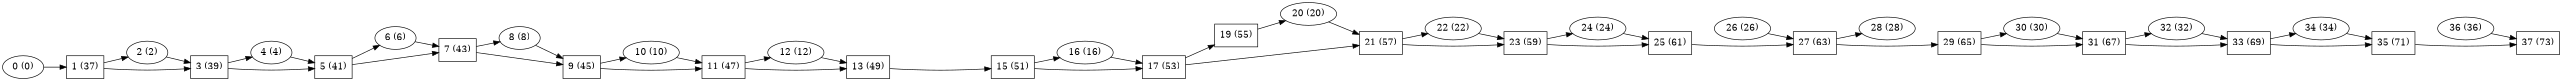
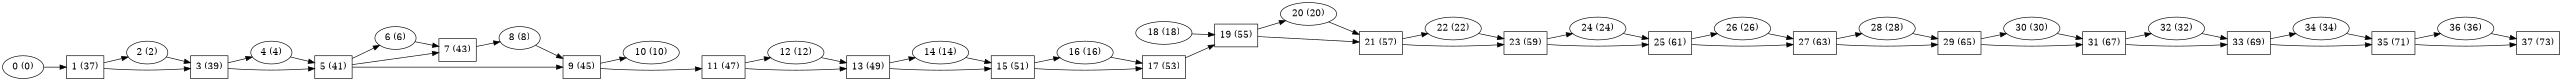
node "18 (18)": added
edge "28 (28)" -> "29 (65)": added
edge "25 (61)" -> "26 (26)": added
edge "35 (71)" -> "36 (36)": added
node "14 (14)": added
edge "17 (53)" -> "21 (57)": now "19 (55)" -> "21 (57)"
edge "7 (43)" -> "9 (45)": now "5 (41)" -> "9 (45)"
edge "10 (10)" -> "11 (47)": removed
